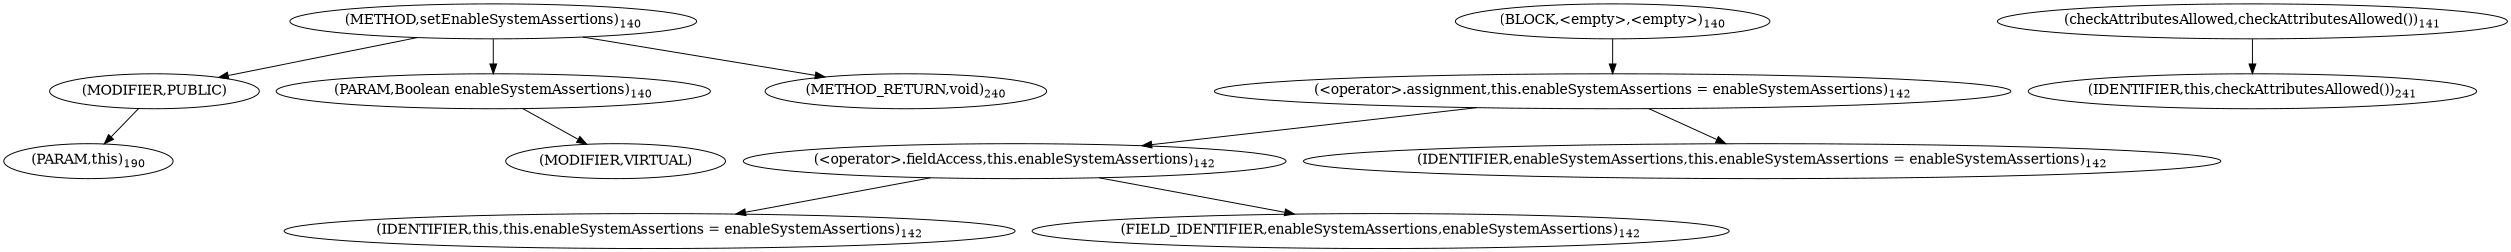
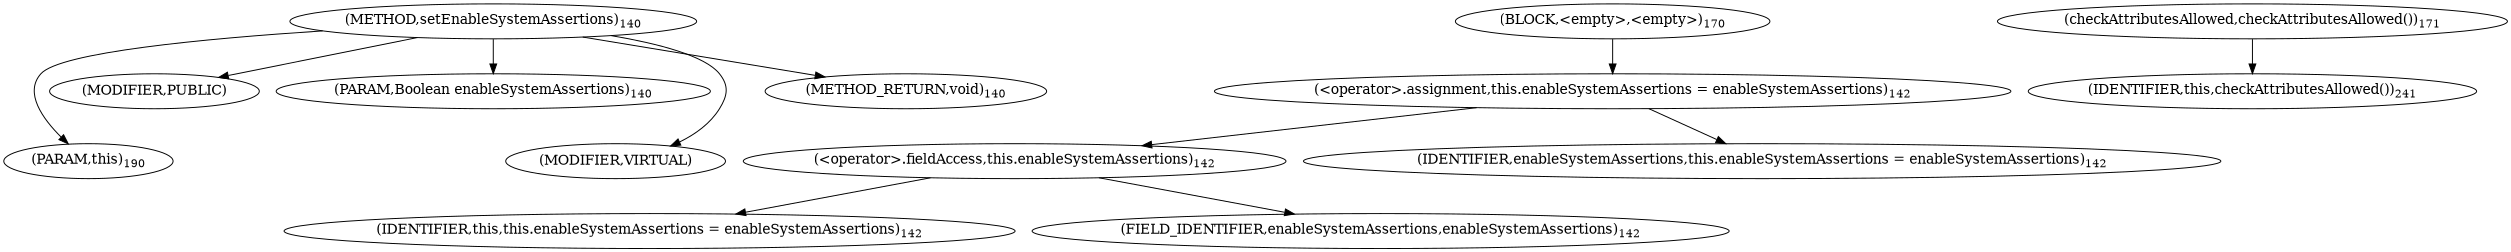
node "(BLOCK,<empty>,<empty>)": text "140" -> "170"
node "(checkAttributesAllowed,checkAttributesAllowed())": text "141" -> "171"
node "(METHOD_RETURN,void)": text "240" -> "140"
edge "(MODIFIER,PUBLIC)" -> "(PARAM,this)": now "(METHOD,setEnableSystemAssertions)" -> "(PARAM,this)"
edge "(PARAM,Boolean enableSystemAssertions)" -> "(MODIFIER,VIRTUAL)": now "(METHOD,setEnableSystemAssertions)" -> "(MODIFIER,VIRTUAL)"
